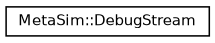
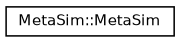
node "MetaSim::DebugStream": label "MetaSim::DebugStream" -> "MetaSim::MetaSim"
